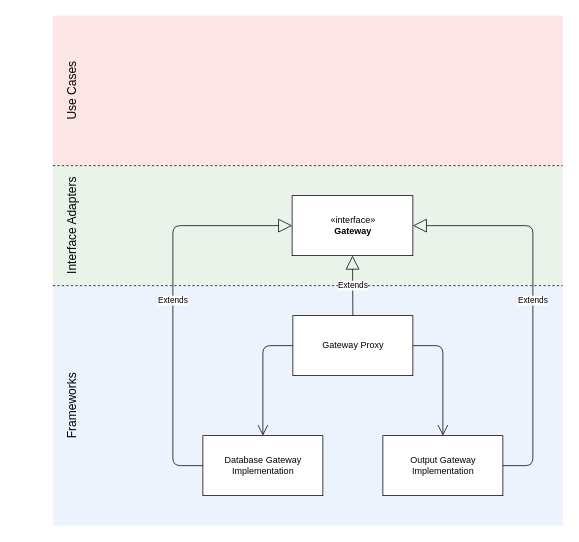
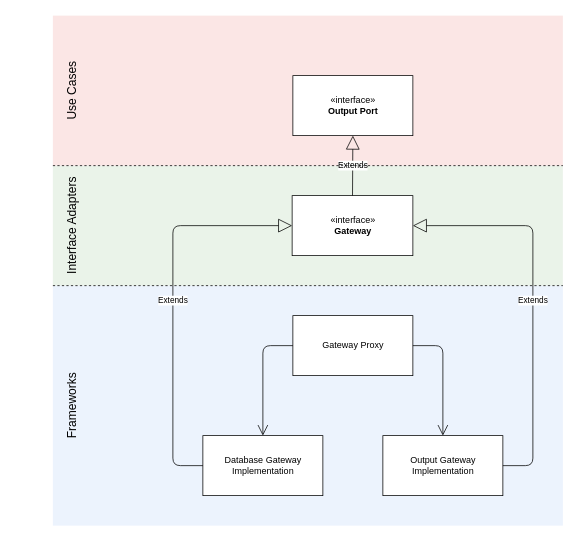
node "«interface» Output Port": added
edge "«interface» Gateway" -> "«interface» Output Port": added, label "Extends"
edge "Gateway Proxy" -> "«interface» Gateway": removed, label "Extends"
